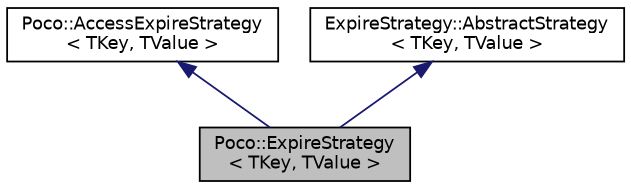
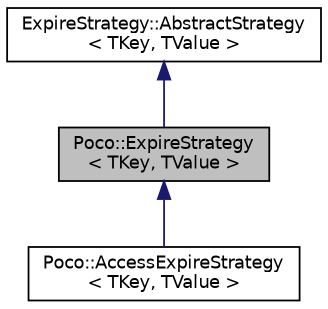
edge "Poco::ExpireStrategy < TKey, TValue >" -> "Poco::AccessExpireStrategy < TKey, TValue >": reversed
